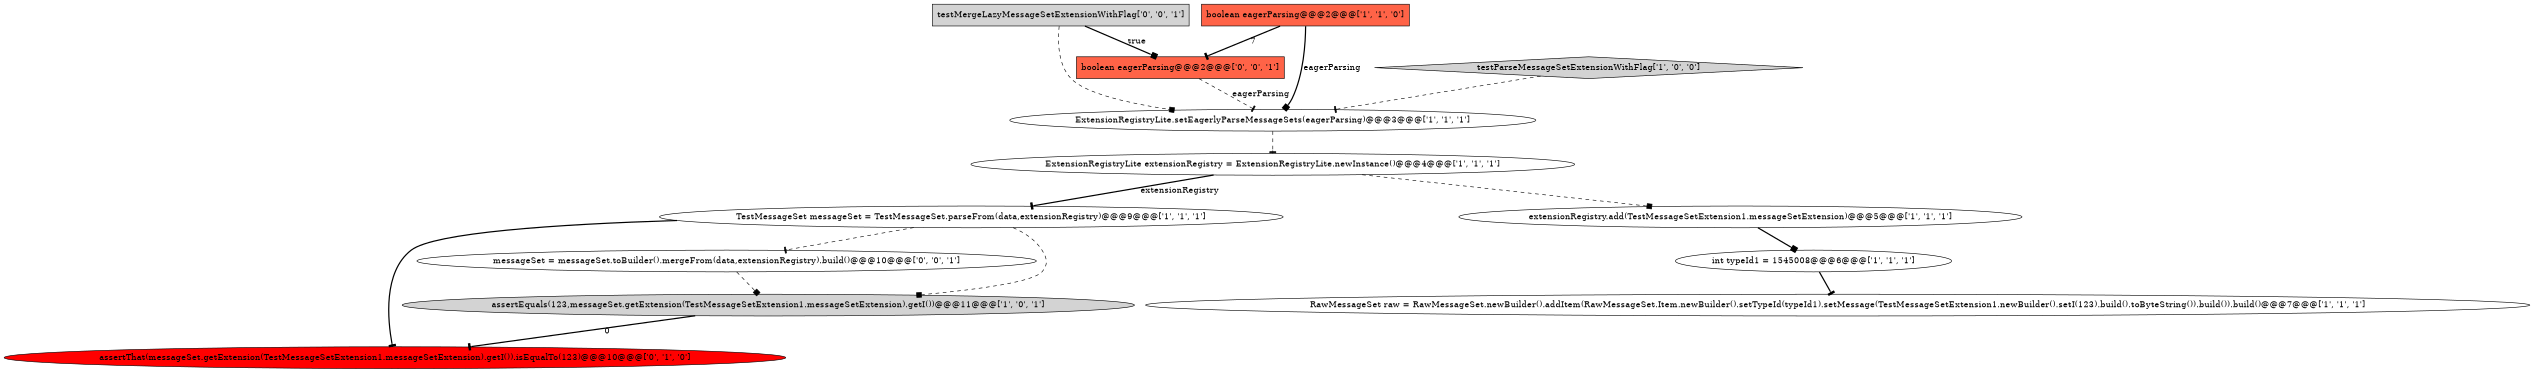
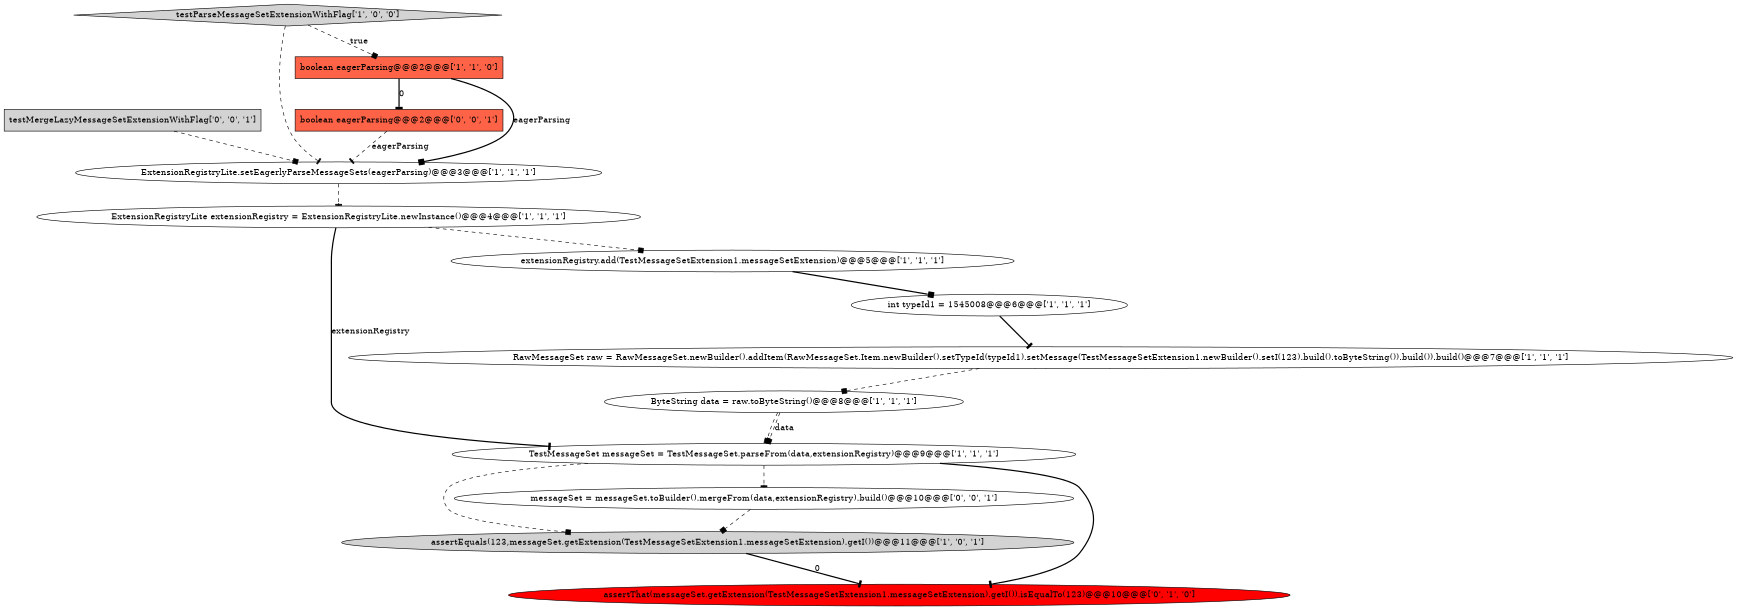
edge "testParseMessageSetExtensionWithFlag['1', '0', '0']" -> "boolean eagerParsing@@@2@@@['1', '1', '0']": added, label "true"
edge "testMergeLazyMessageSetExtensionWithFlag['0', '0', '1']" -> "boolean eagerParsing@@@2@@@['0', '0', '1']": removed, label "true"
edge "boolean eagerParsing@@@2@@@['1', '1', '0']" -> "boolean eagerParsing@@@2@@@['0', '0', '1']": label "7" -> "0"
node "ByteString data = raw.toByteString()@@@8@@@['1', '1', '1']": added
